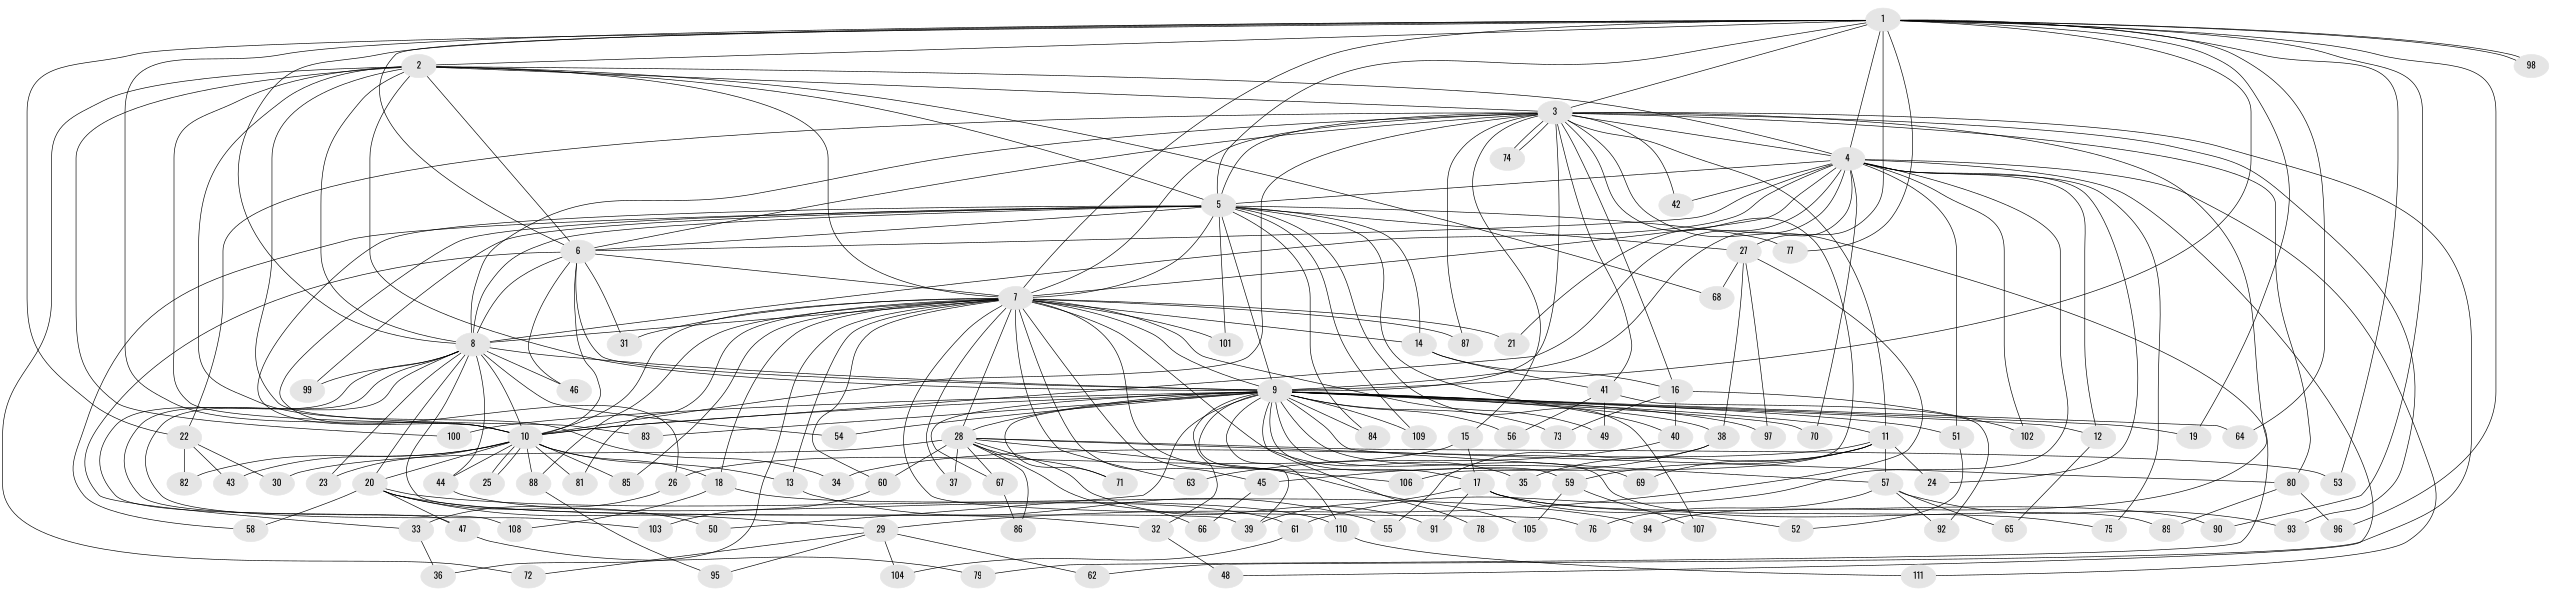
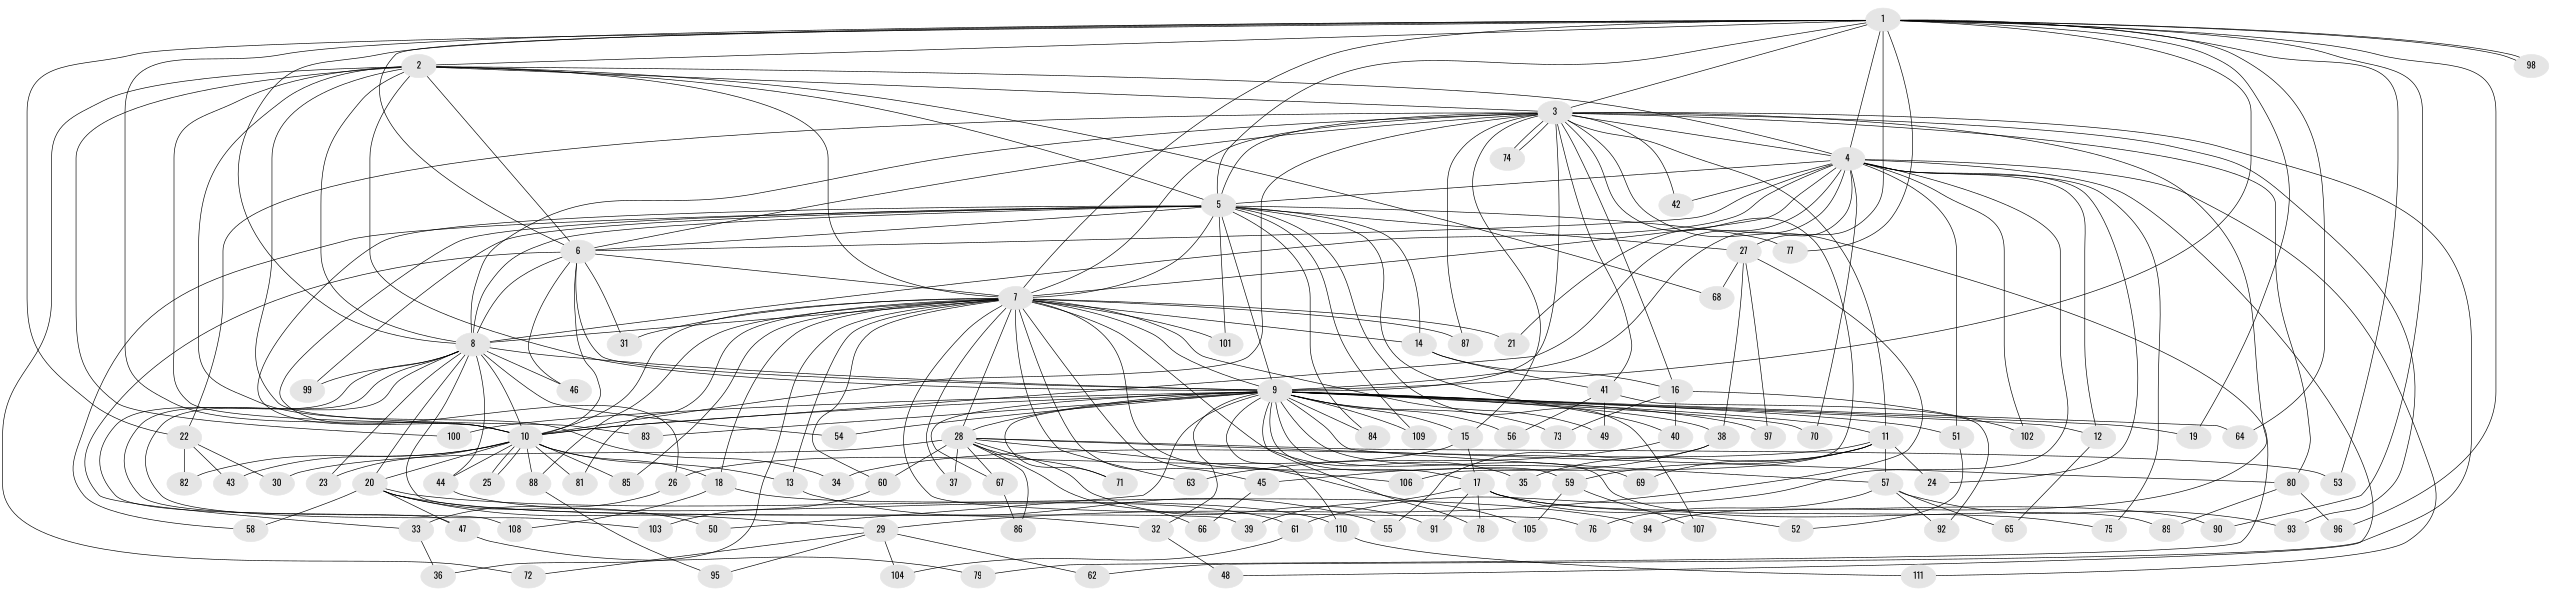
edge "9" -- "39": now "9" -- "15"
edge "17" -- "78": added
